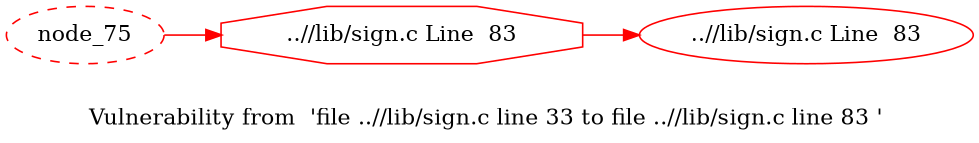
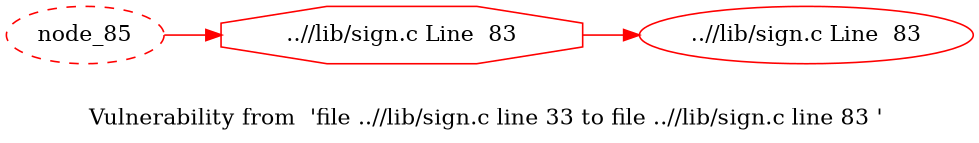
node "node_75": label "node_75" -> "node_85"
